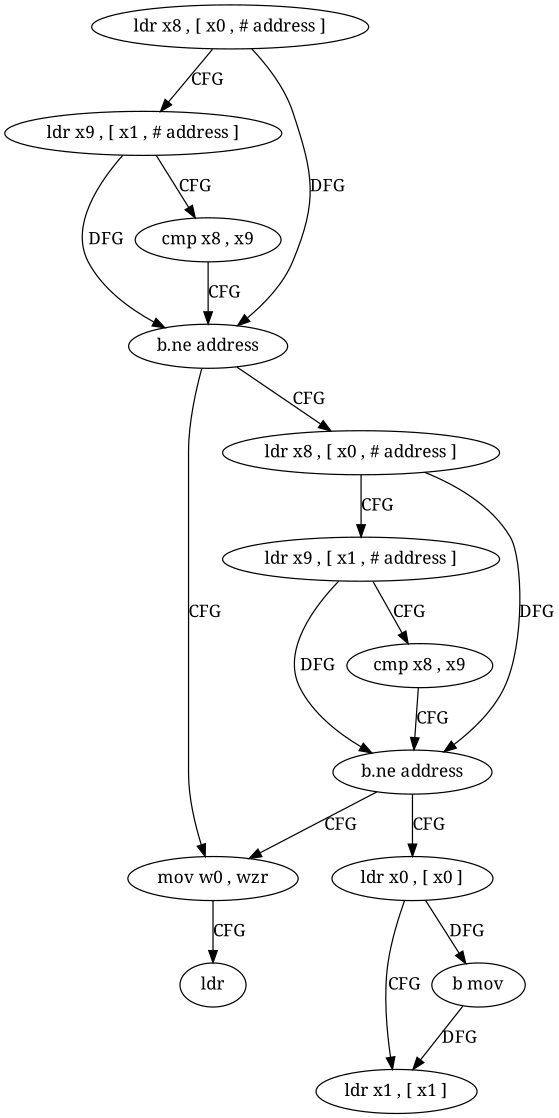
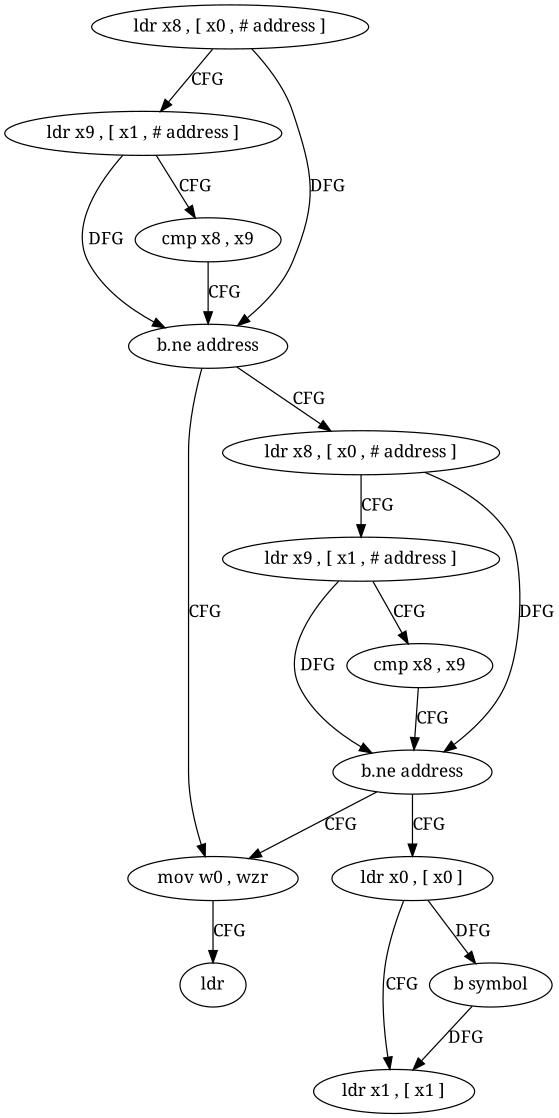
node "b mov": label "b mov" -> "b symbol"
